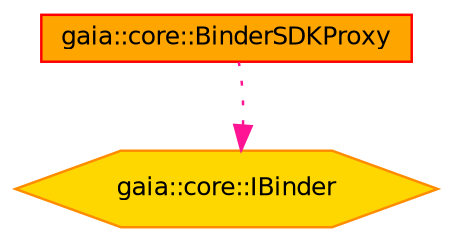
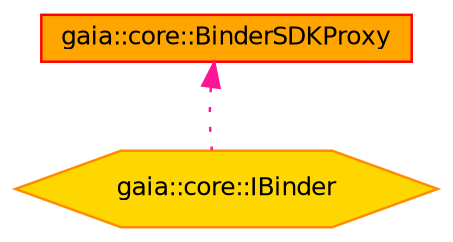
edge "gaia::core::BinderSDKProxy" -> "gaia::core::IBinder": reversed
